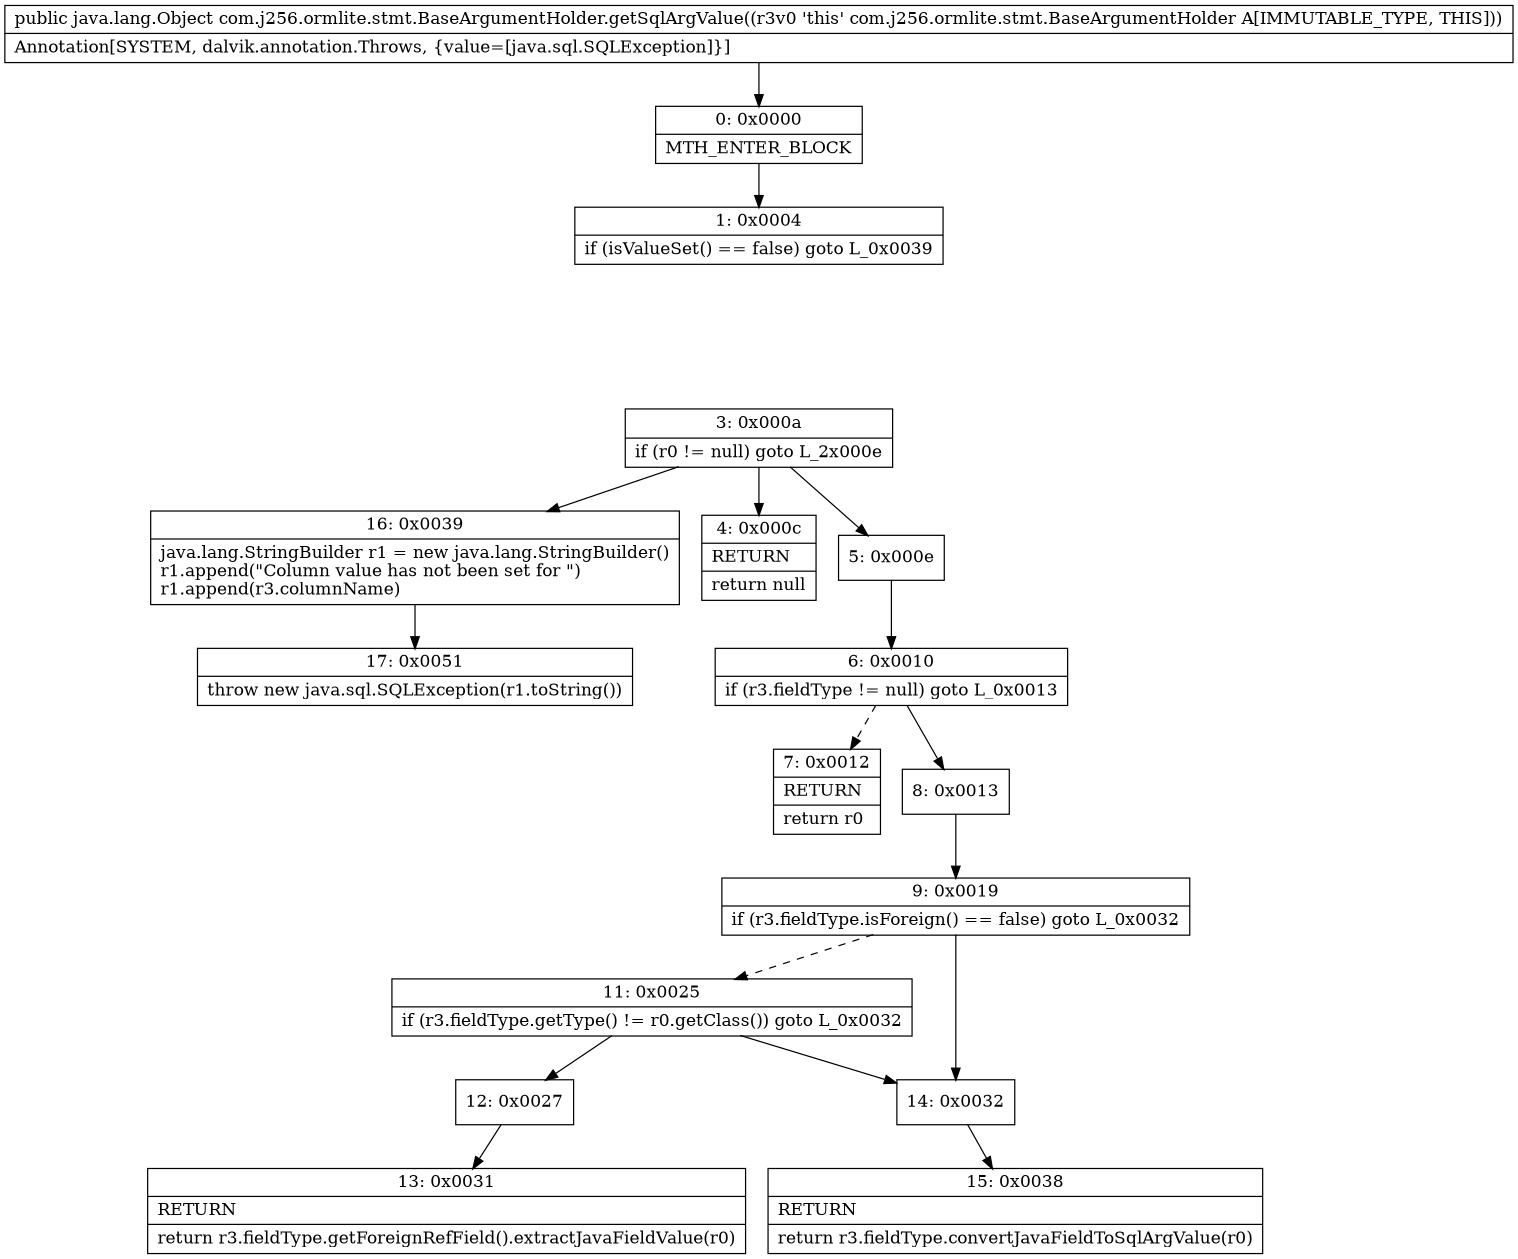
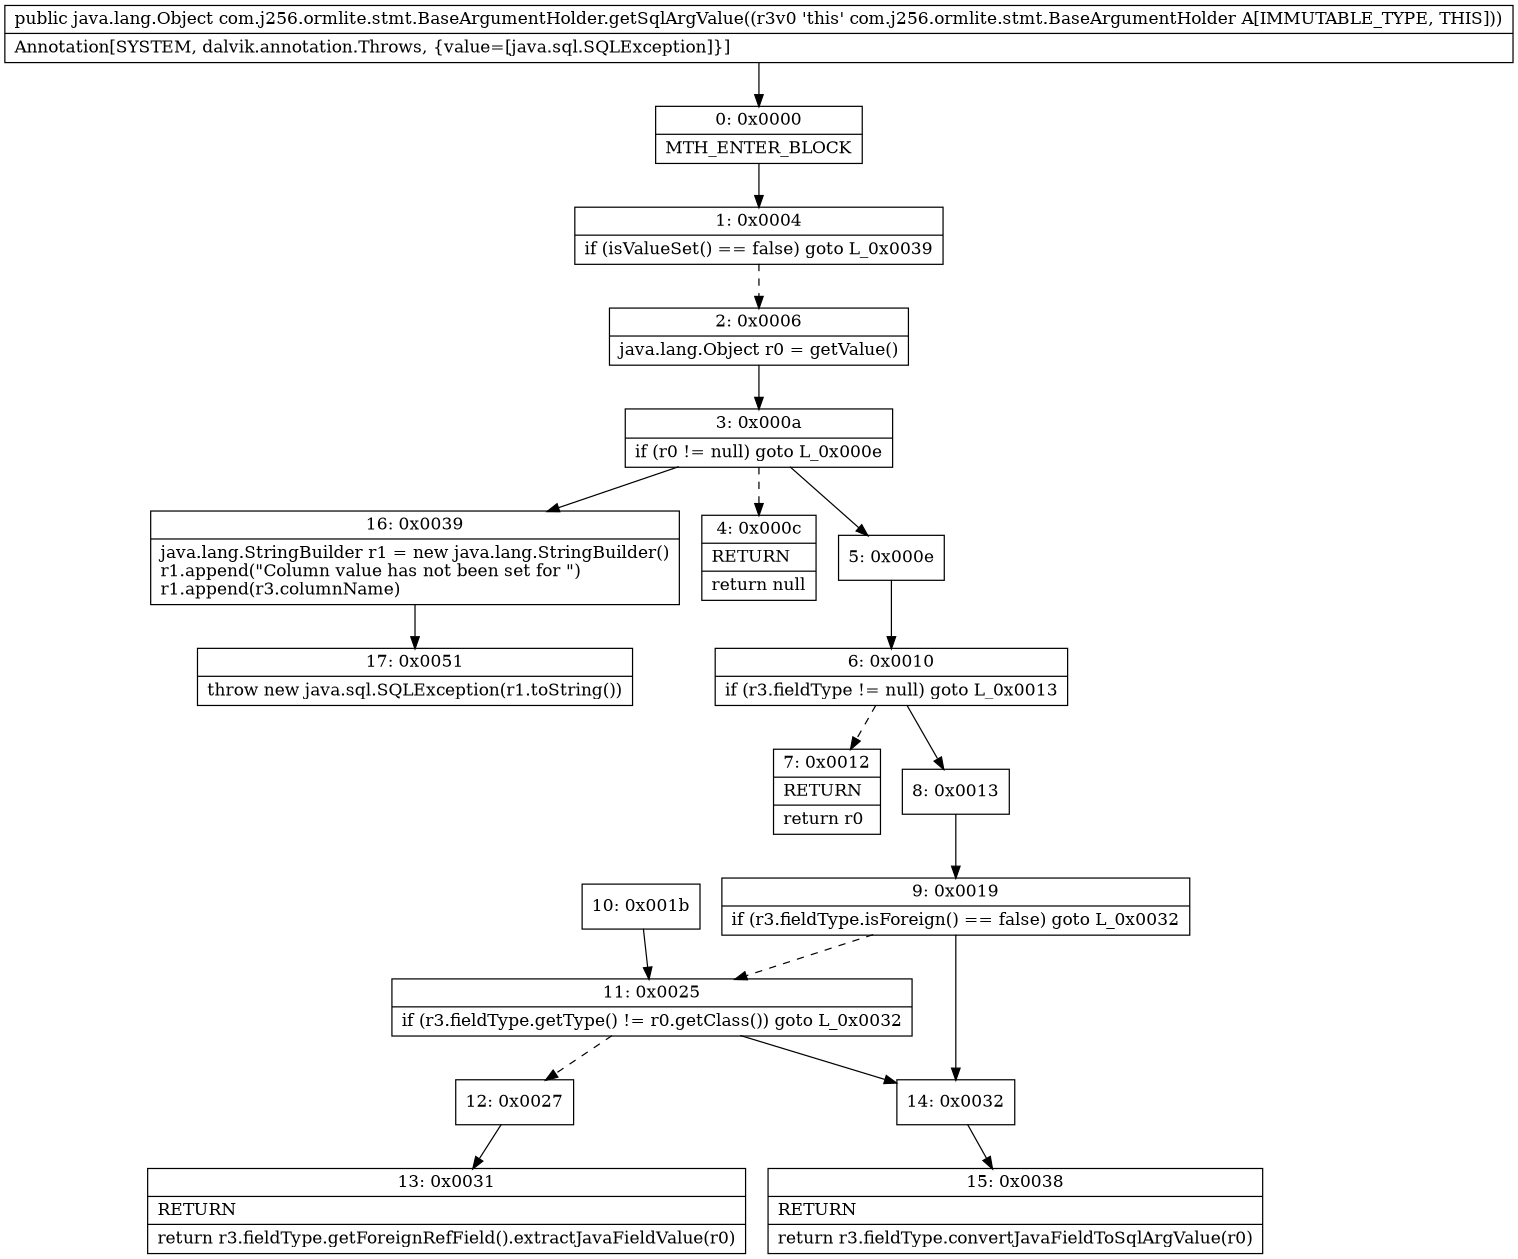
node "2: 0x0006": added
node "3: 0x000a": text "if (r0 != null) goto L_2x000e" -> "if (r0 != null) goto L_0x000e"
edge "3: 0x000a" -> "4: 0x000c": style solid -> dashed
node "10: 0x001b": added
edge "11: 0x0025" -> "12: 0x0027": style solid -> dashed
